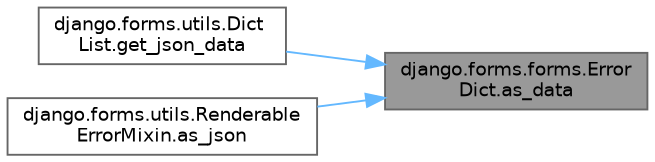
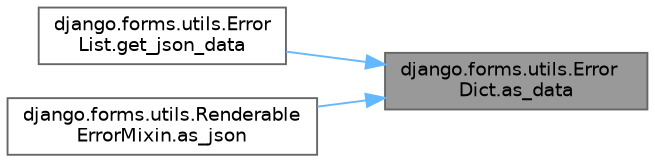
node "django.forms.utils.Dict List.get_json_data": label "django.forms.utils.Dict List.get_json_data" -> "django.forms.utils.Error List.get_json_data"
node "django.forms.forms.Error Dict.as_data": label "django.forms.forms.Error Dict.as_data" -> "django.forms.utils.Error Dict.as_data"
